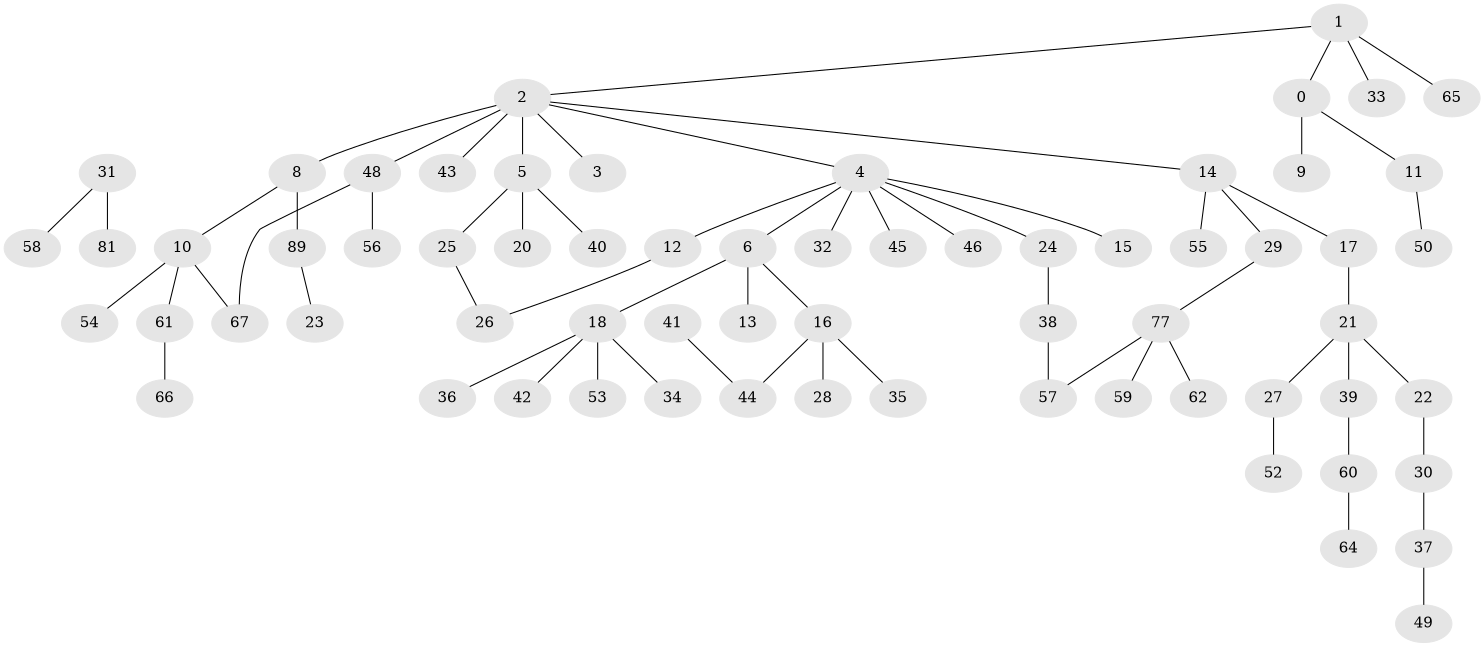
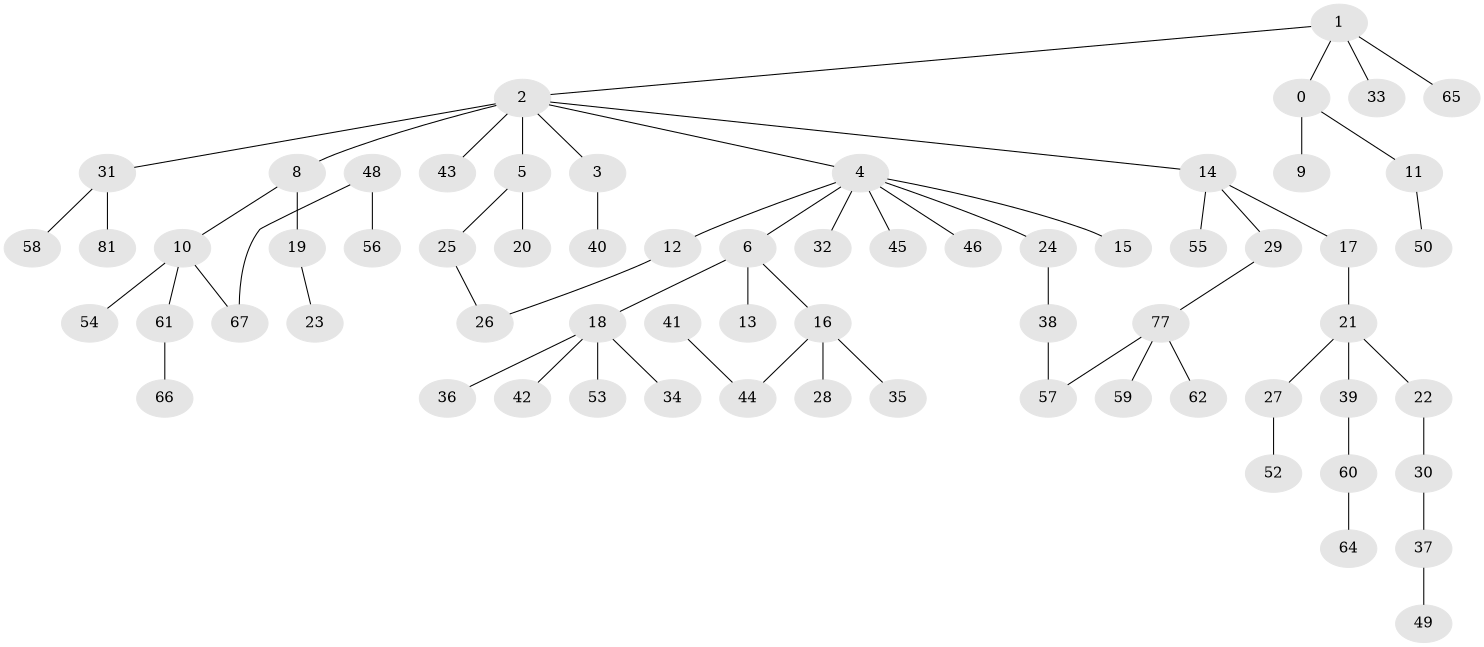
edge "2" -- "48": now "2" -- "31"
edge "5" -- "40": now "3" -- "40"
node "89": label "89" -> "19"
